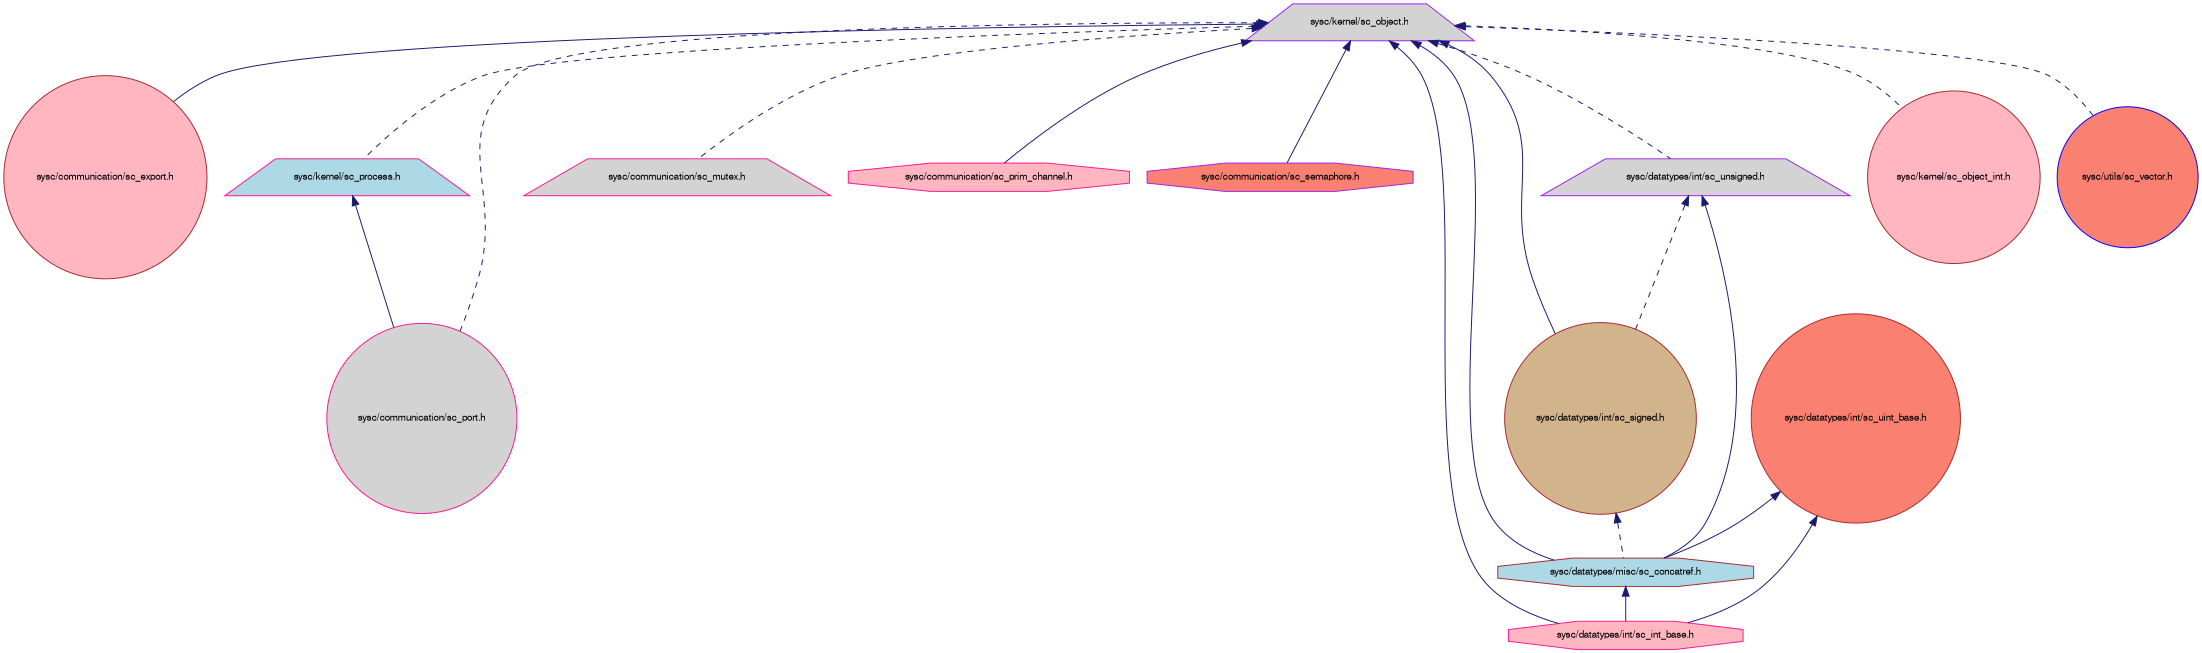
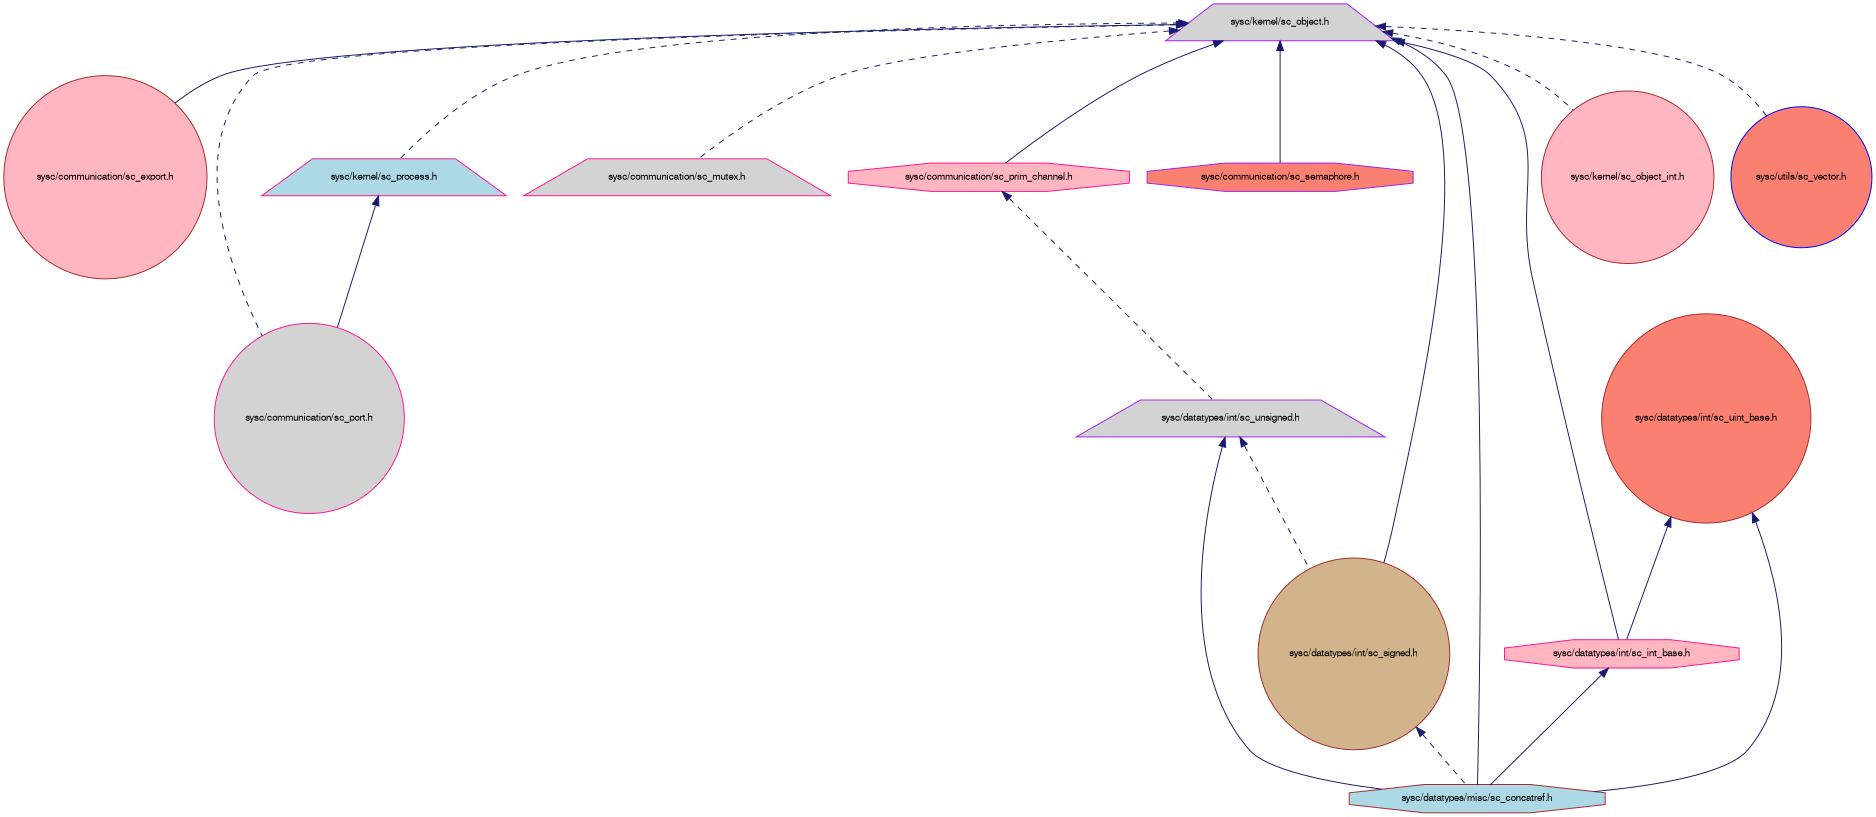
edge "sysc/datatypes/int/sc_unsigned.h" -> "sysc/kernel/sc_object.h": now "sysc/datatypes/int/sc_unsigned.h" -> "sysc/communication/sc_prim_channel.h"
edge "sysc/datatypes/int/sc_int_base.h" -> "sysc/datatypes/misc/sc_concatref.h": reversed
